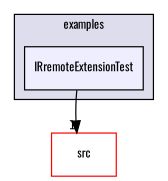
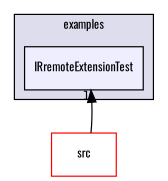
edge "IRremoteExtensionTest" -> "src": reversed
